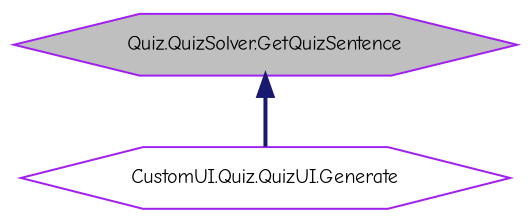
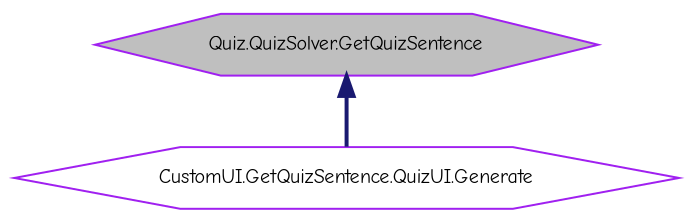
node "CustomUI.Quiz.QuizUI.Generate": label "CustomUI.Quiz.QuizUI.Generate" -> "CustomUI.GetQuizSentence.QuizUI.Generate"
